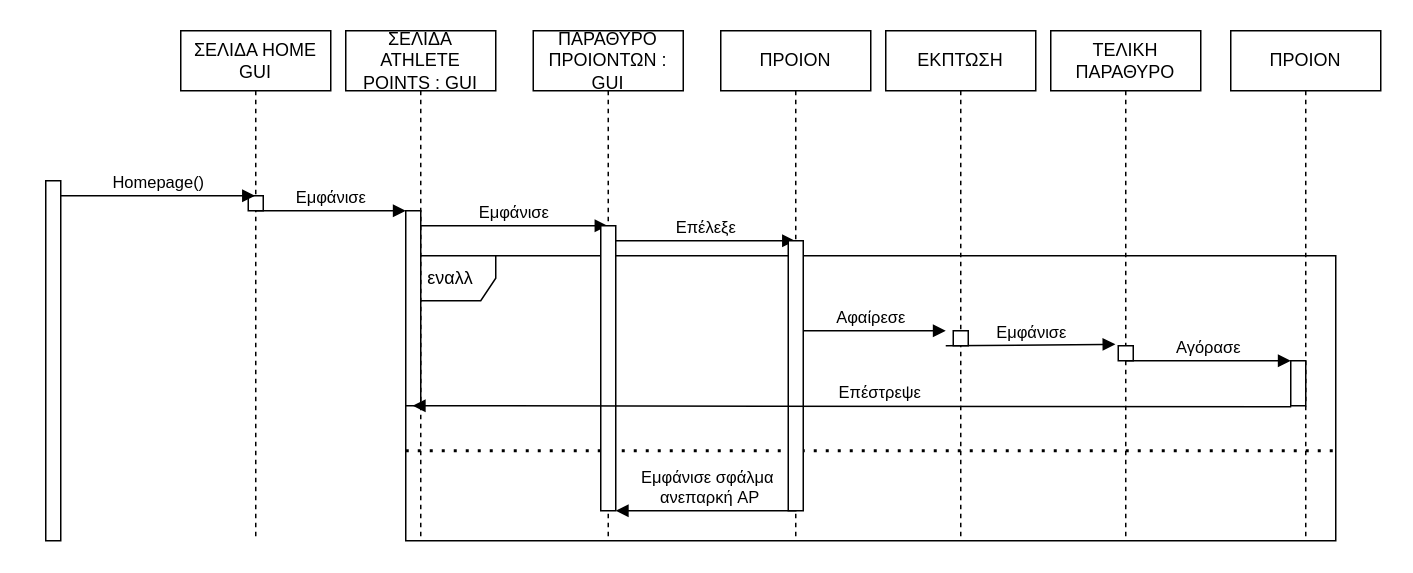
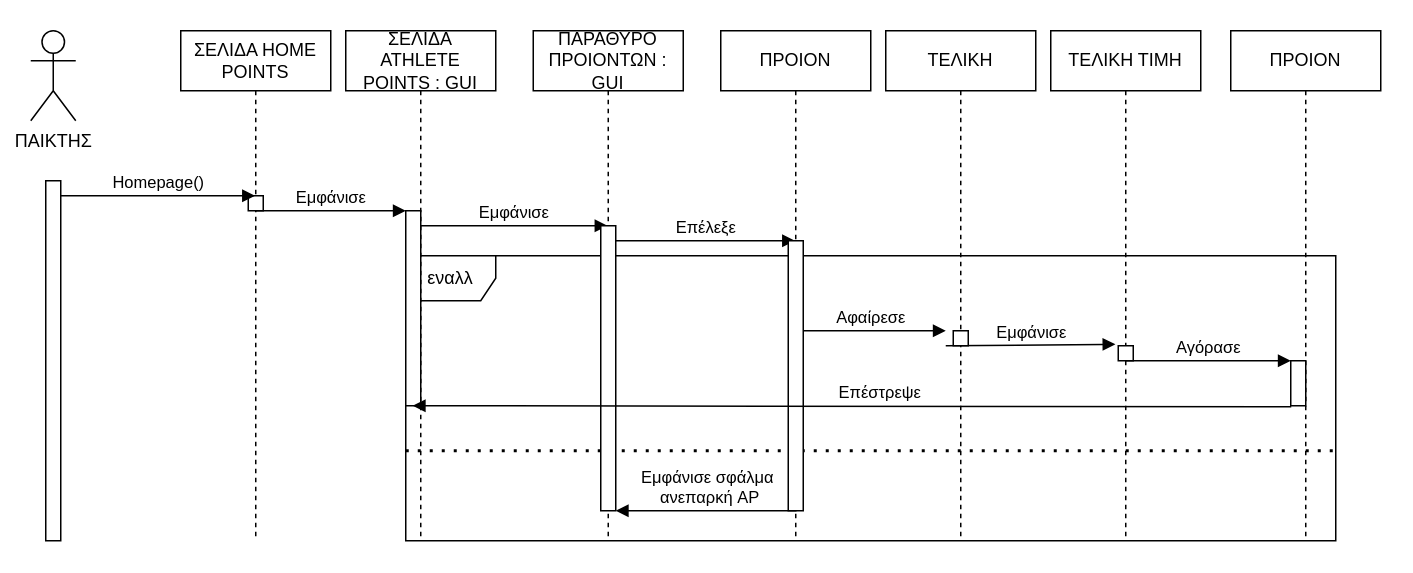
node "ΣΕΛΙΔΑ HOME GUI": label "ΣΕΛΙΔΑ HOME GUI" -> "ΣΕΛΙΔΑ HOME POINTS"
node "ΕΚΠΤΩΣΗ": label "ΕΚΠΤΩΣΗ" -> "ΤΕΛΙΚΗ"
node "ΤΕΛΙΚΗ ΠΑΡΑΘΥΡΟ": label "ΤΕΛΙΚΗ ΠΑΡΑΘΥΡΟ" -> "ΤΕΛΙΚΗ ΤΙΜΗ"
node "ΠΑΙΚΤΗΣ": added
